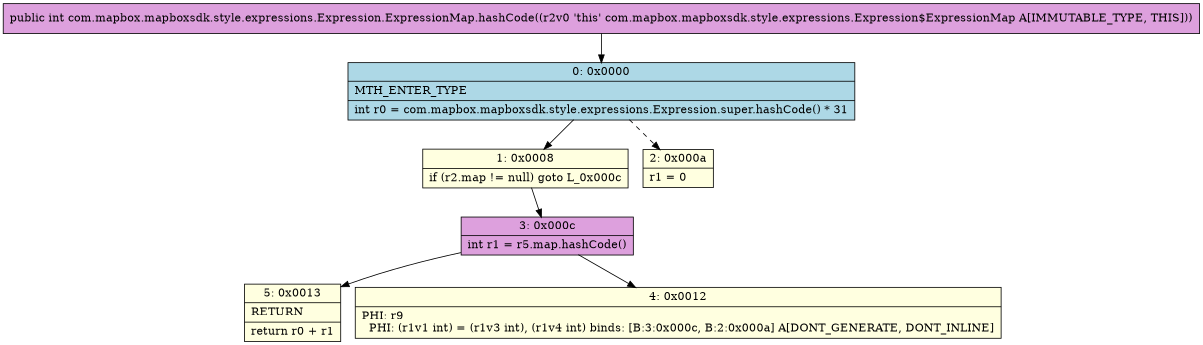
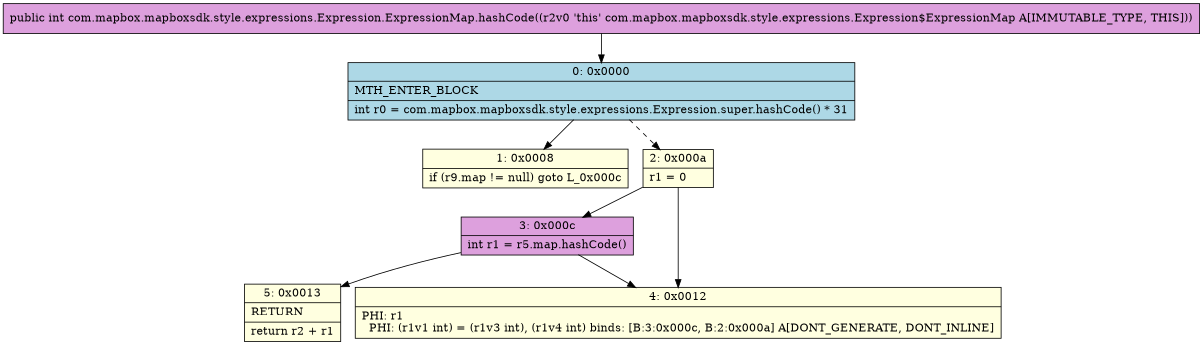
node "0: 0x0000": text "MTH_ENTER_TYPE" -> "MTH_ENTER_BLOCK"
node "1: 0x0008": text "if (r2.map != null) goto L_0x000c" -> "if (r9.map != null) goto L_0x000c"
edge "1: 0x0008" -> "3: 0x000c": now "2: 0x000a" -> "3: 0x000c"
edge "2: 0x000a" -> "4: 0x0012": added
node "4: 0x0012": text "PHI: r9" -> "PHI: r1"
node "5: 0x0013": text "return r0 + r1" -> "return r2 + r1"
